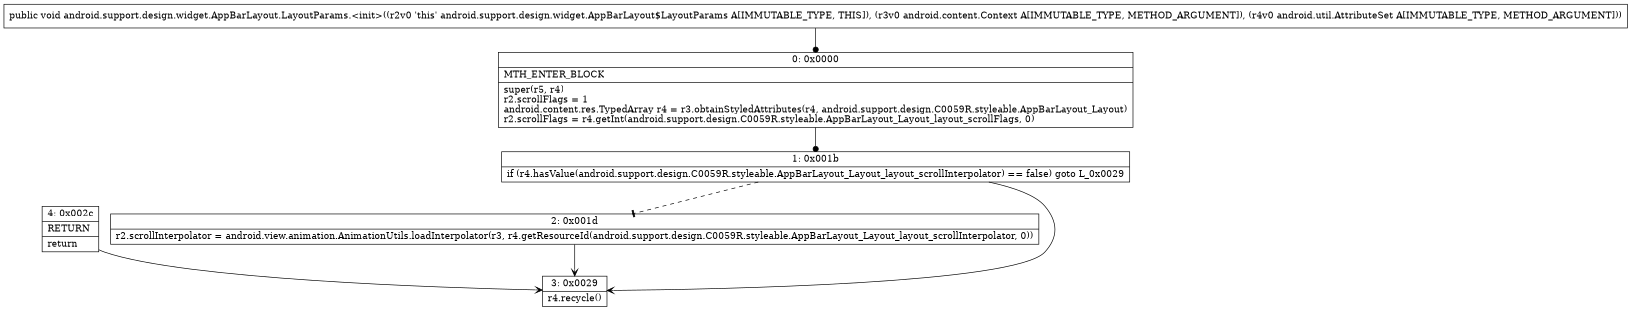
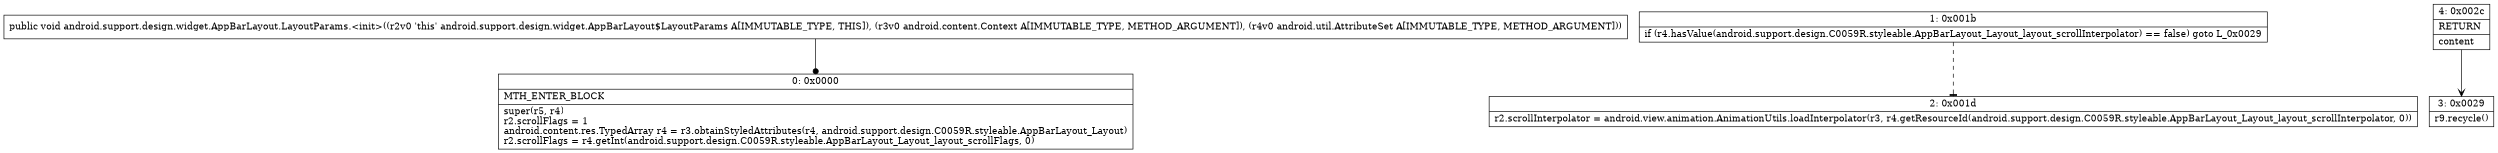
edge "0: 0x0000" -> "1: 0x001b": removed
node "4: 0x002c": text "return" -> "content"
edge "2: 0x001d" -> "3: 0x0029": removed
edge "1: 0x001b" -> "3: 0x0029": removed
node "3: 0x0029": text "r4.recycle()" -> "r9.recycle()"
